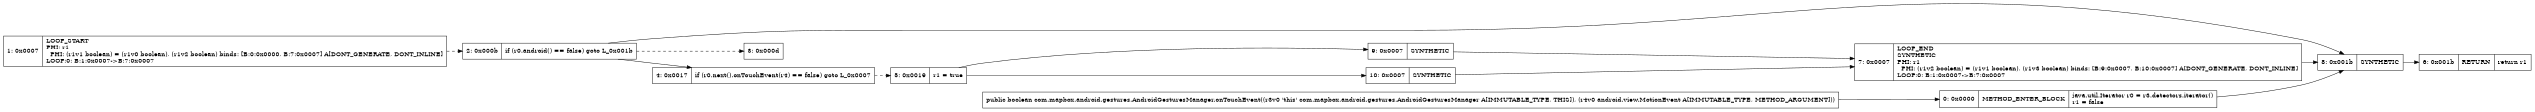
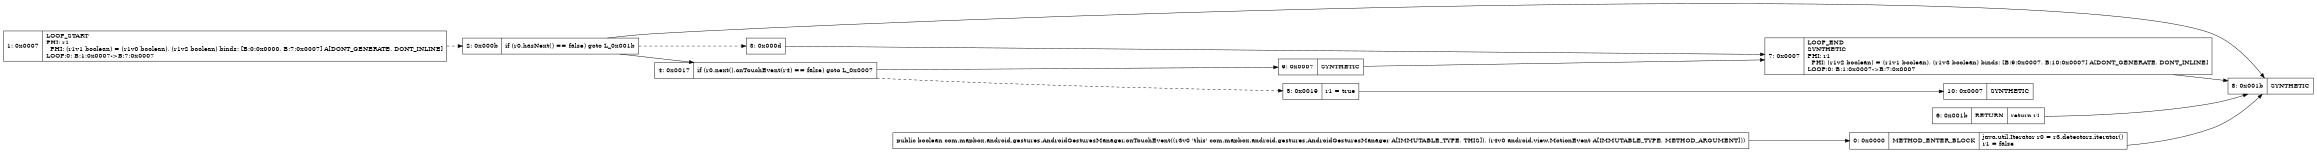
edge "5: 0x0019" -> "9: 0x0007": now "4: 0x0017" -> "9: 0x0007"
node "2: 0x000b": text "if (r0.android() == false) goto L_0x001b" -> "if (r0.hasNext() == false) goto L_0x001b"
edge "8: 0x001b" -> "6: 0x001b": reversed
edge "10: 0x0007" -> "7: 0x0007": now "3: 0x000d" -> "7: 0x0007"
